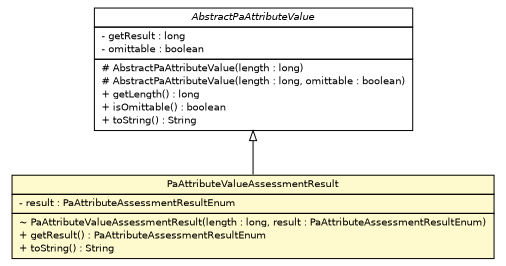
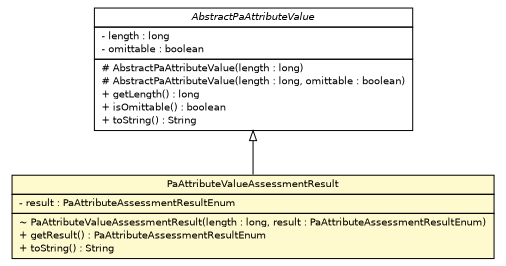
node "AbstractPaAttributeValue": text "- getResult : long" -> "- length : long"
